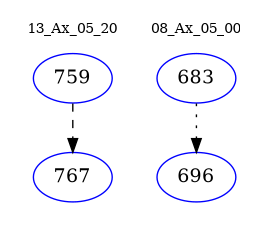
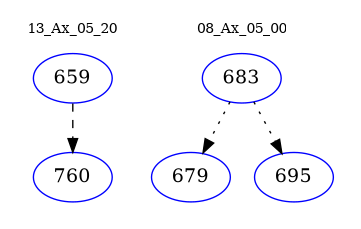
node "759": label "759" -> "659"
node "767": label "767" -> "760"
node "679": added
node "696": label "696" -> "695"
